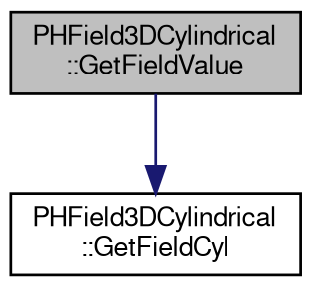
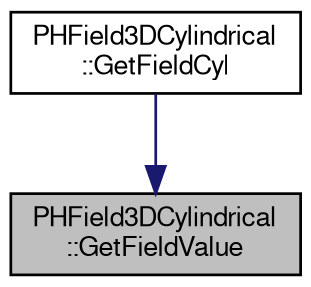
edge "PHField3DCylindrical ::GetFieldValue" -> "PHField3DCylindrical ::GetFieldCyl": reversed
